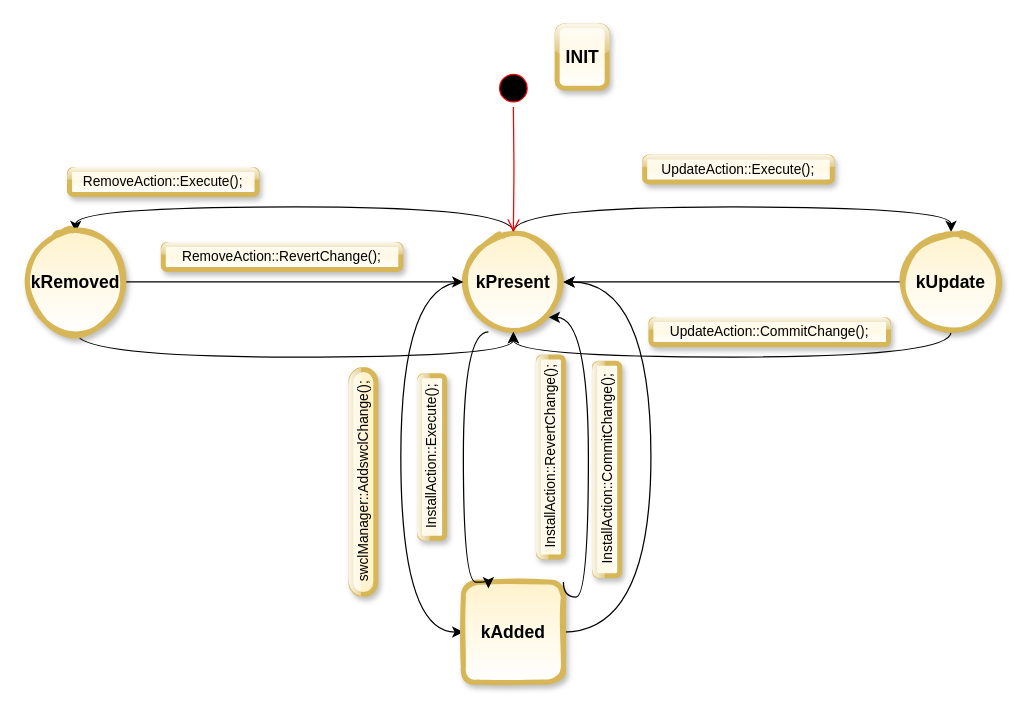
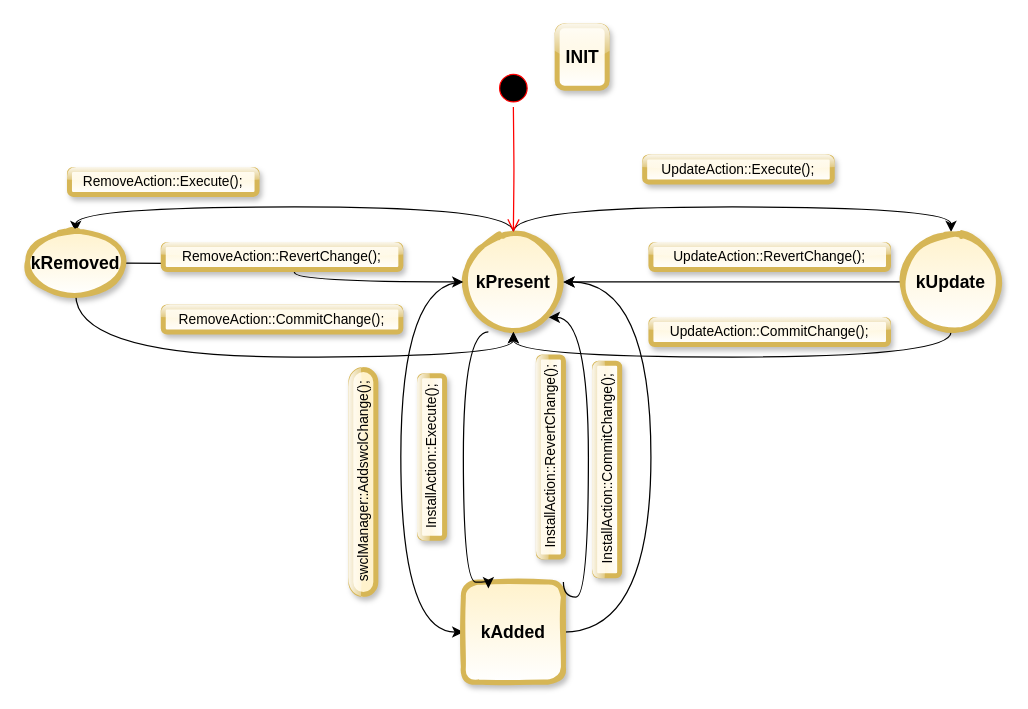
node "UpdateAction::RevertChange();": added
node "kRemoved": size 100x100 -> 100x63
node "RemoveAction::CommitChange();": added
